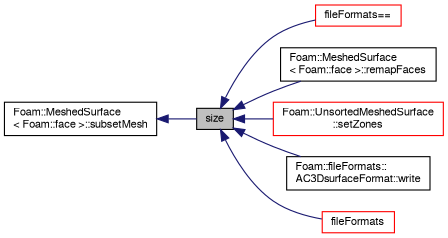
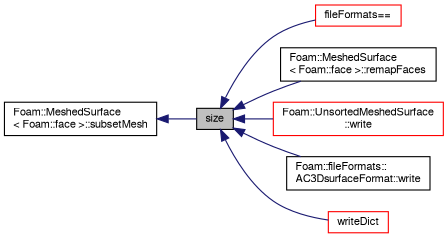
node "Foam::UnsortedMeshedSurface ::setZones": label "Foam::UnsortedMeshedSurface ::setZones" -> "Foam::UnsortedMeshedSurface ::write"
node "fileFormats": label "fileFormats" -> "writeDict"
